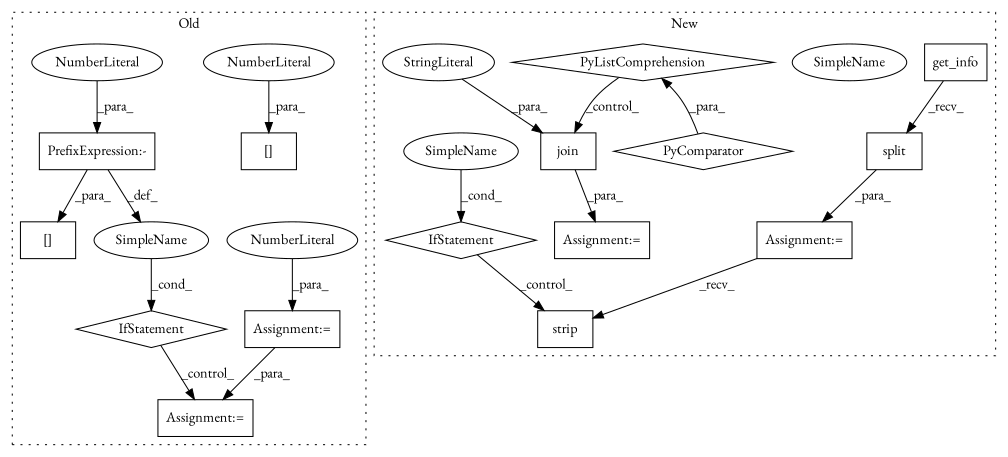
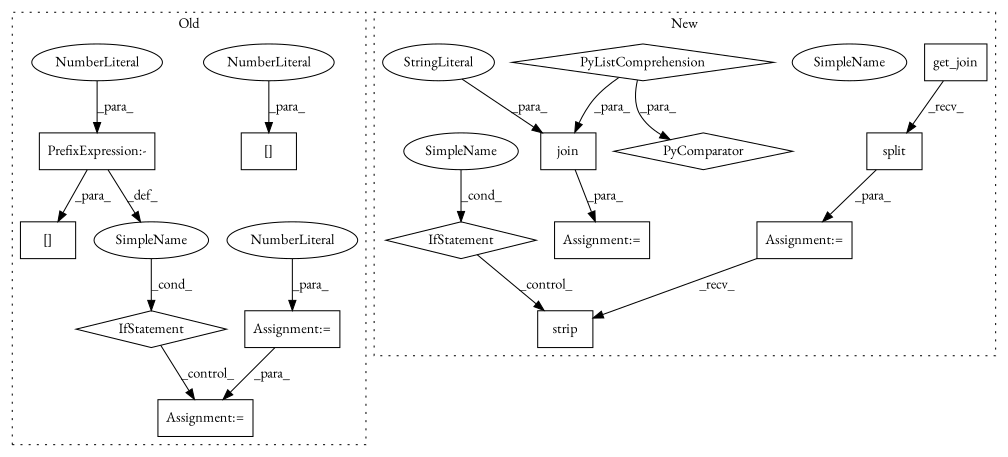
node "get_info": label "get_info" -> "get_join"
edge "PyListComprehension" -> "join": label "_control_" -> "_para_"
edge "PyComparator" -> "PyListComprehension": reversed
